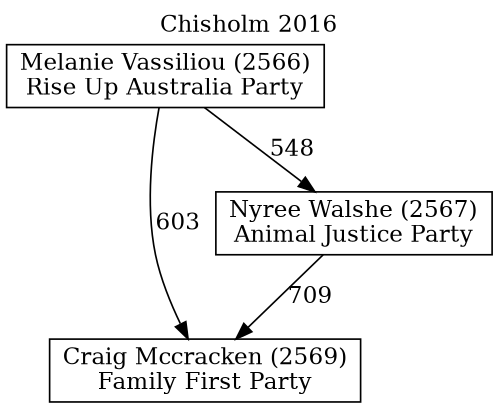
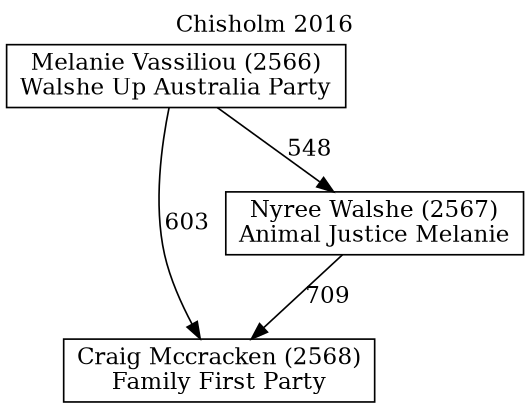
node "Melanie Vassiliou (2566) Rise Up Australia Party": label "Melanie Vassiliou (2566) Rise Up Australia Party" -> "Melanie Vassiliou (2566) Walshe Up Australia Party"
node "Nyree Walshe (2567) Animal Justice Party": label "Nyree Walshe (2567) Animal Justice Party" -> "Nyree Walshe (2567) Animal Justice Melanie"
node "Craig Mccracken (2569) Family First Party": label "Craig Mccracken (2569) Family First Party" -> "Craig Mccracken (2568) Family First Party"
